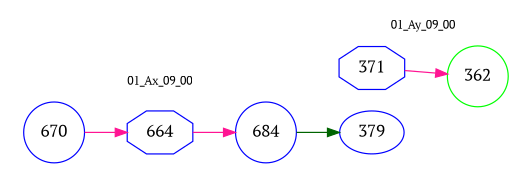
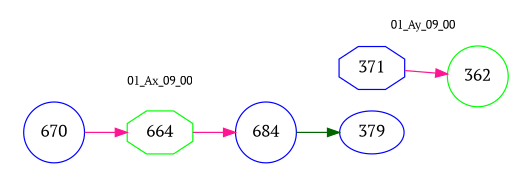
node "664": color blue -> green
